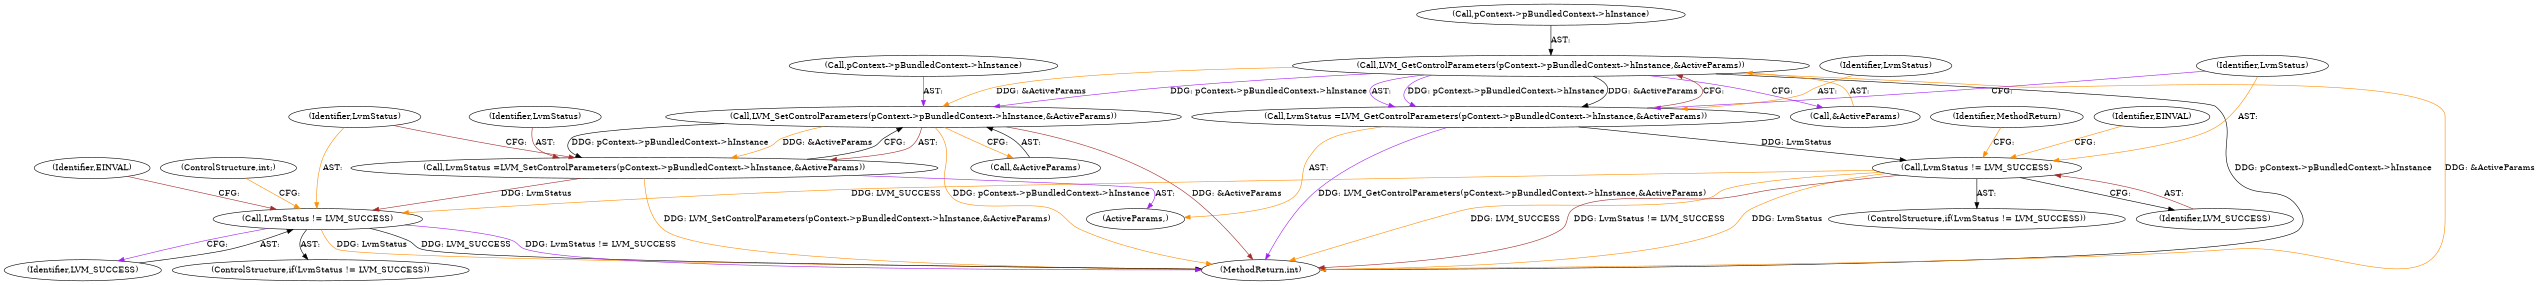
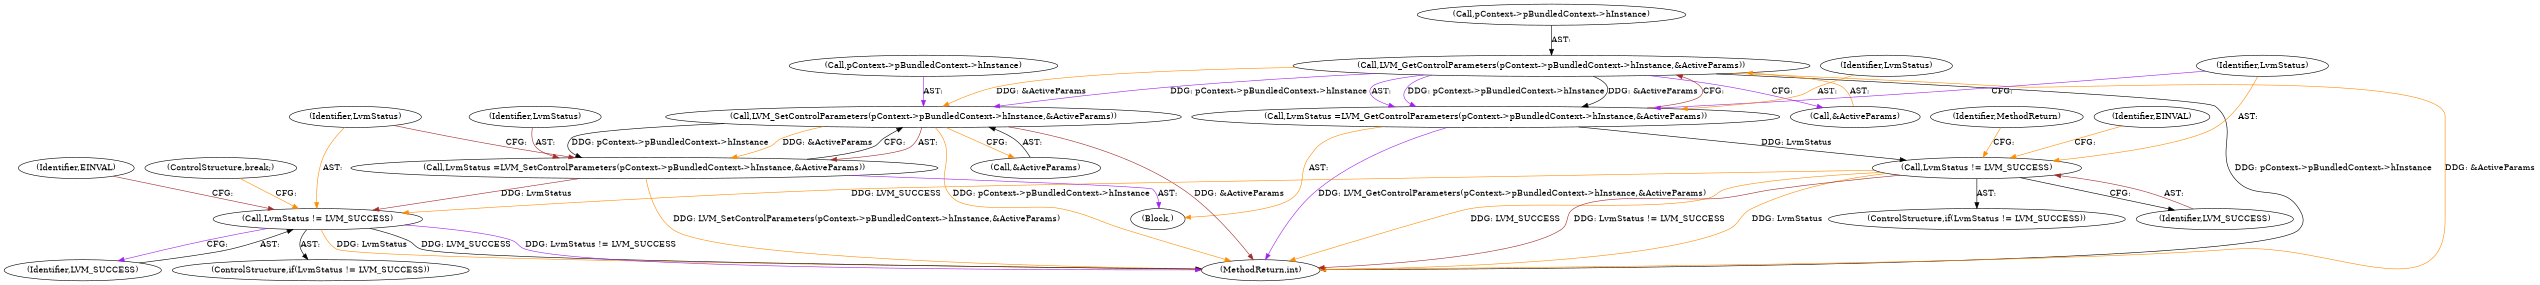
node "(ControlStructure,int;)": label "(ControlStructure,int;)" -> "(ControlStructure,break;)"
node "(ActiveParams,)": label "(ActiveParams,)" -> "(Block,)"
